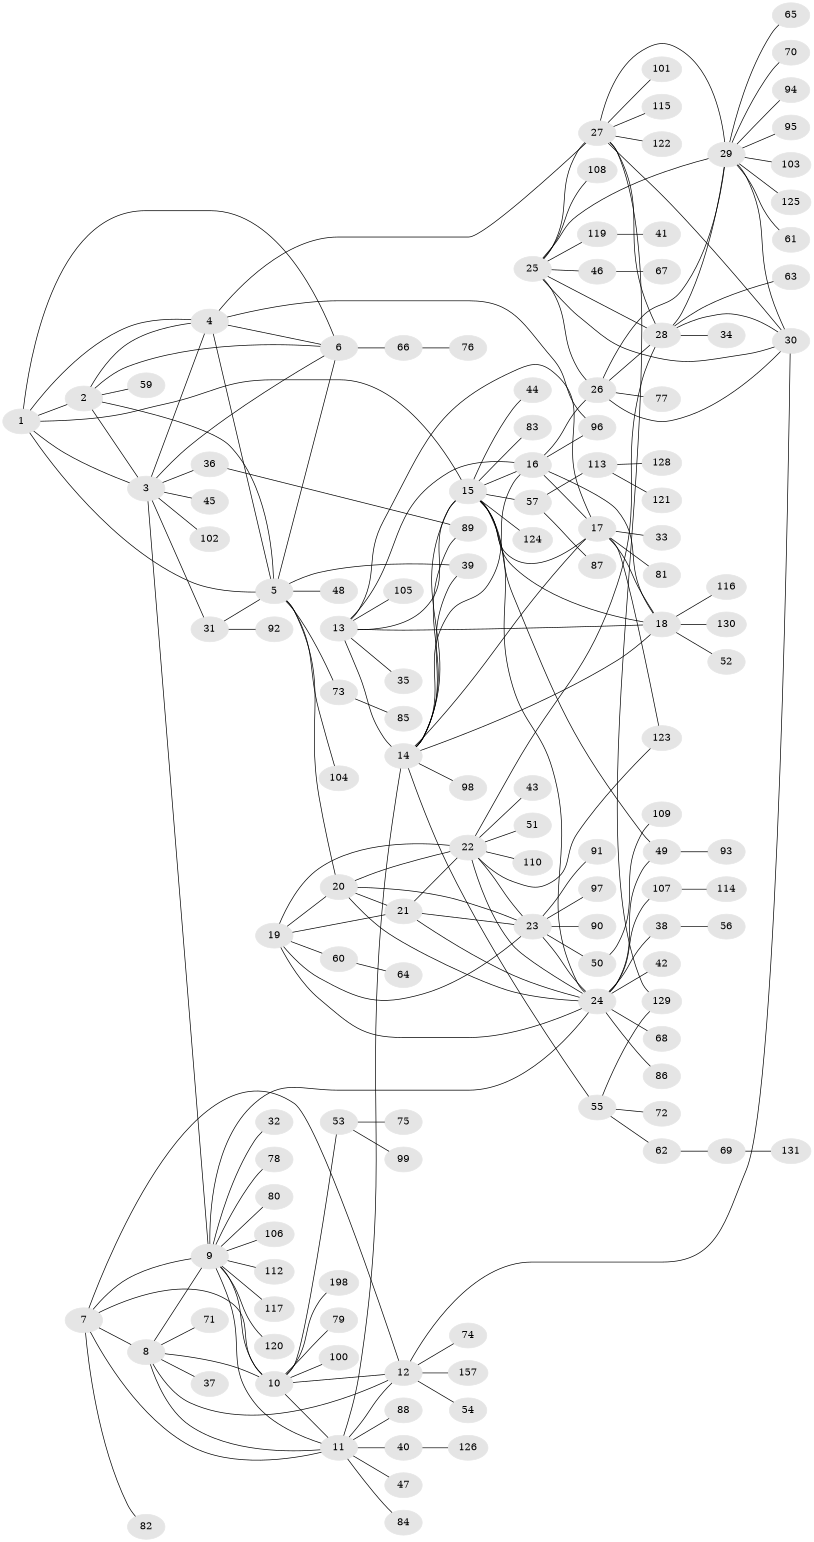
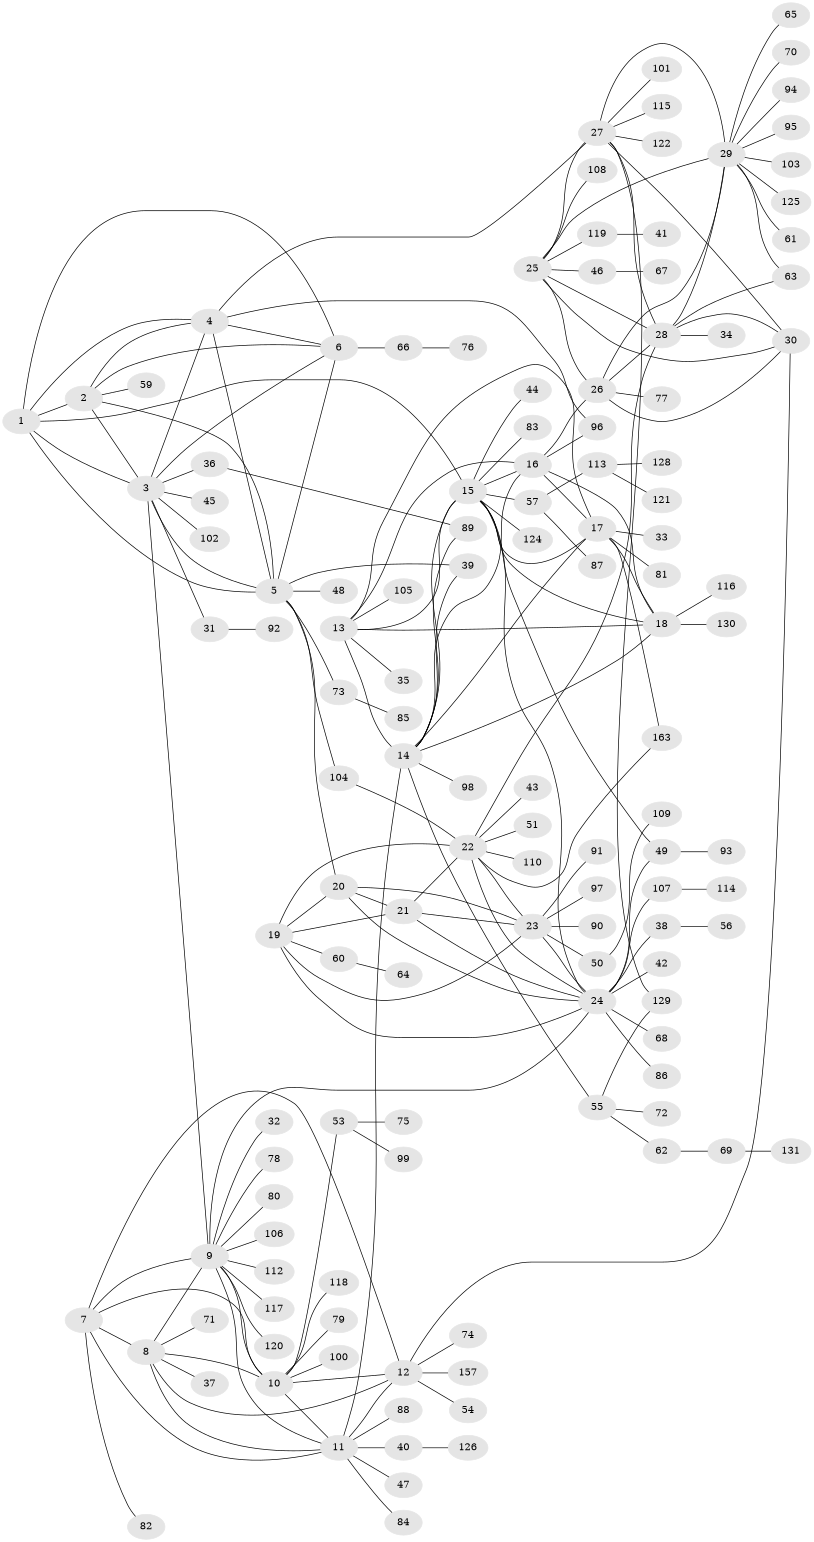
edge "29" -- "30": now "29" -- "63"
edge "5" -- "31": now "5" -- "3"
node "52": removed
node "123": label "123" -> "163"
edge "22" -- "20": now "22" -- "104"
node "198": label "198" -> "118"
